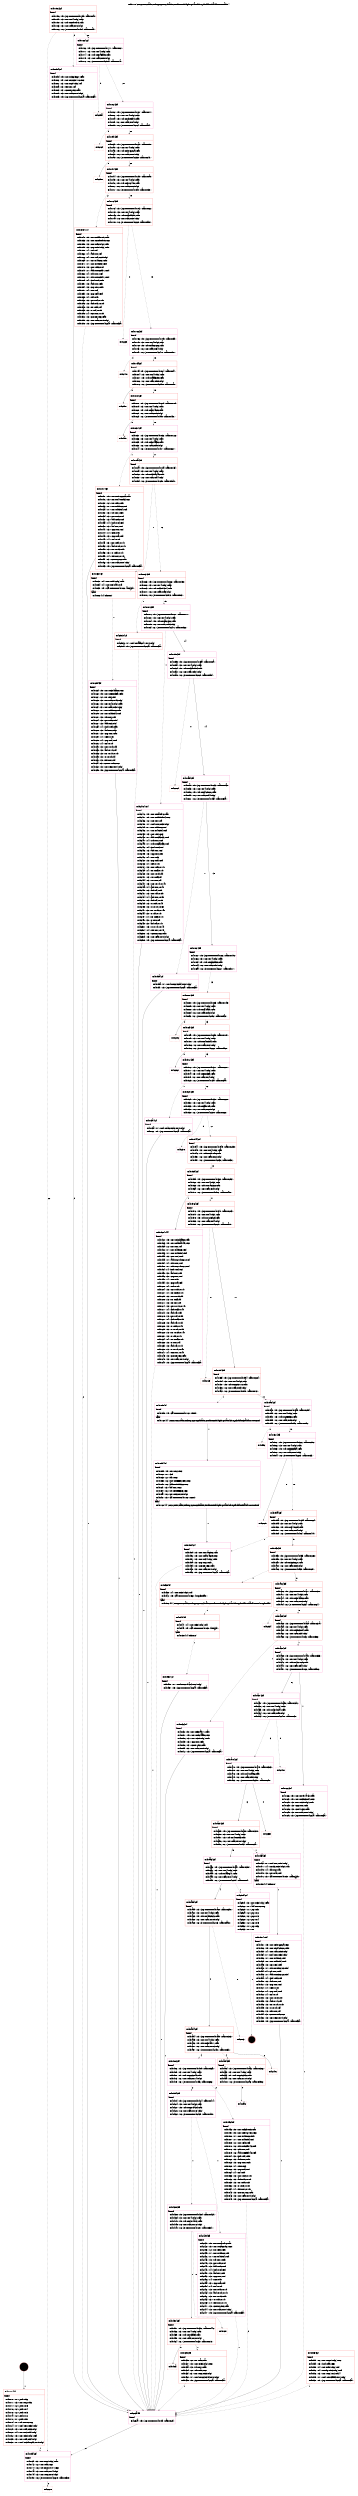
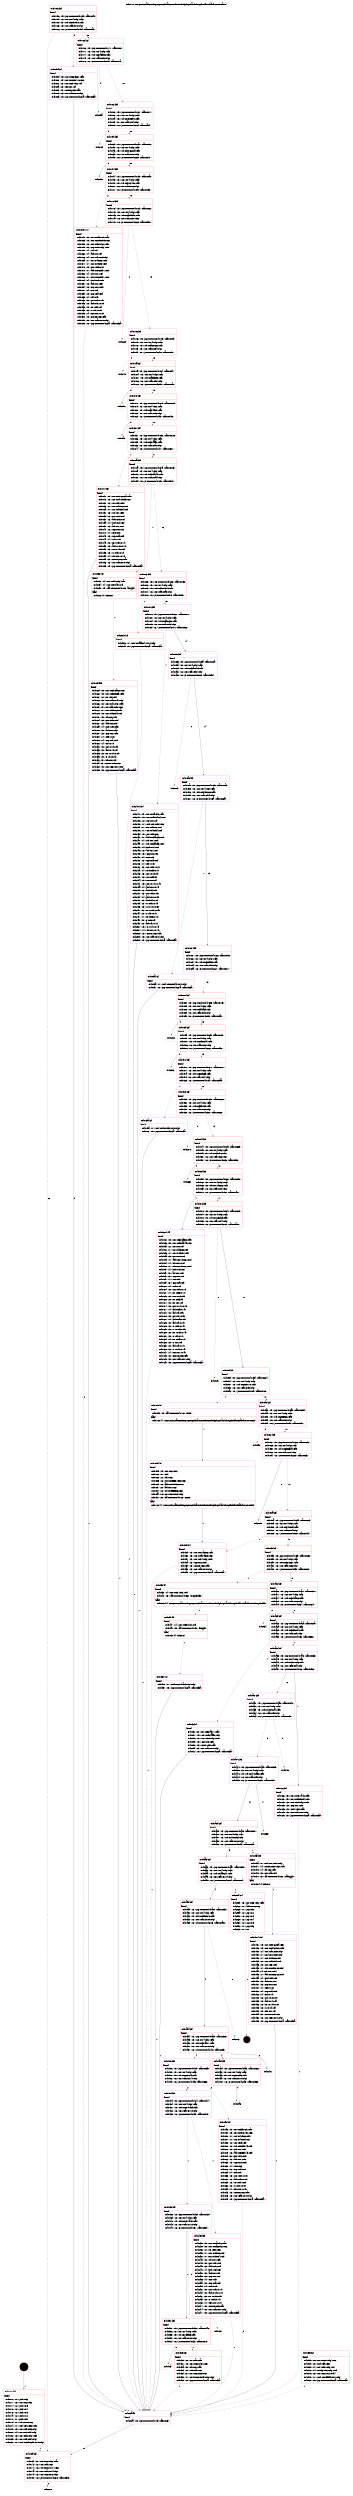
node "0x40263c": added
